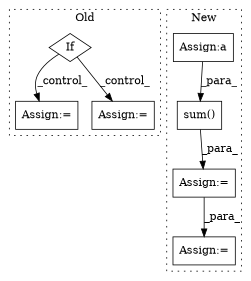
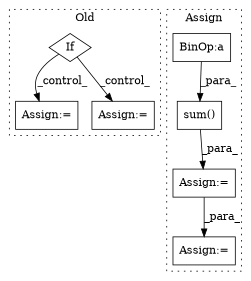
cluster "New": label "New" -> "Assign"
node "Assign:a": label "Assign:a" -> "BinOp:a"
